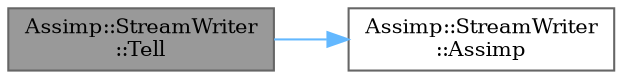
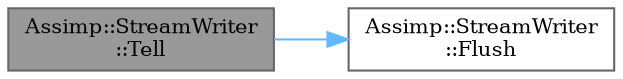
node "Assimp::StreamWriter ::Assimp": label "Assimp::StreamWriter ::Assimp" -> "Assimp::StreamWriter ::Flush"
